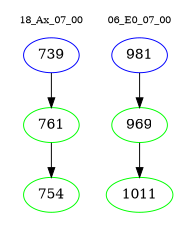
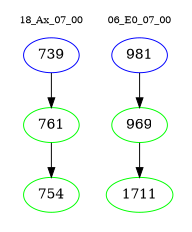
node "1011": label "1011" -> "1711"
